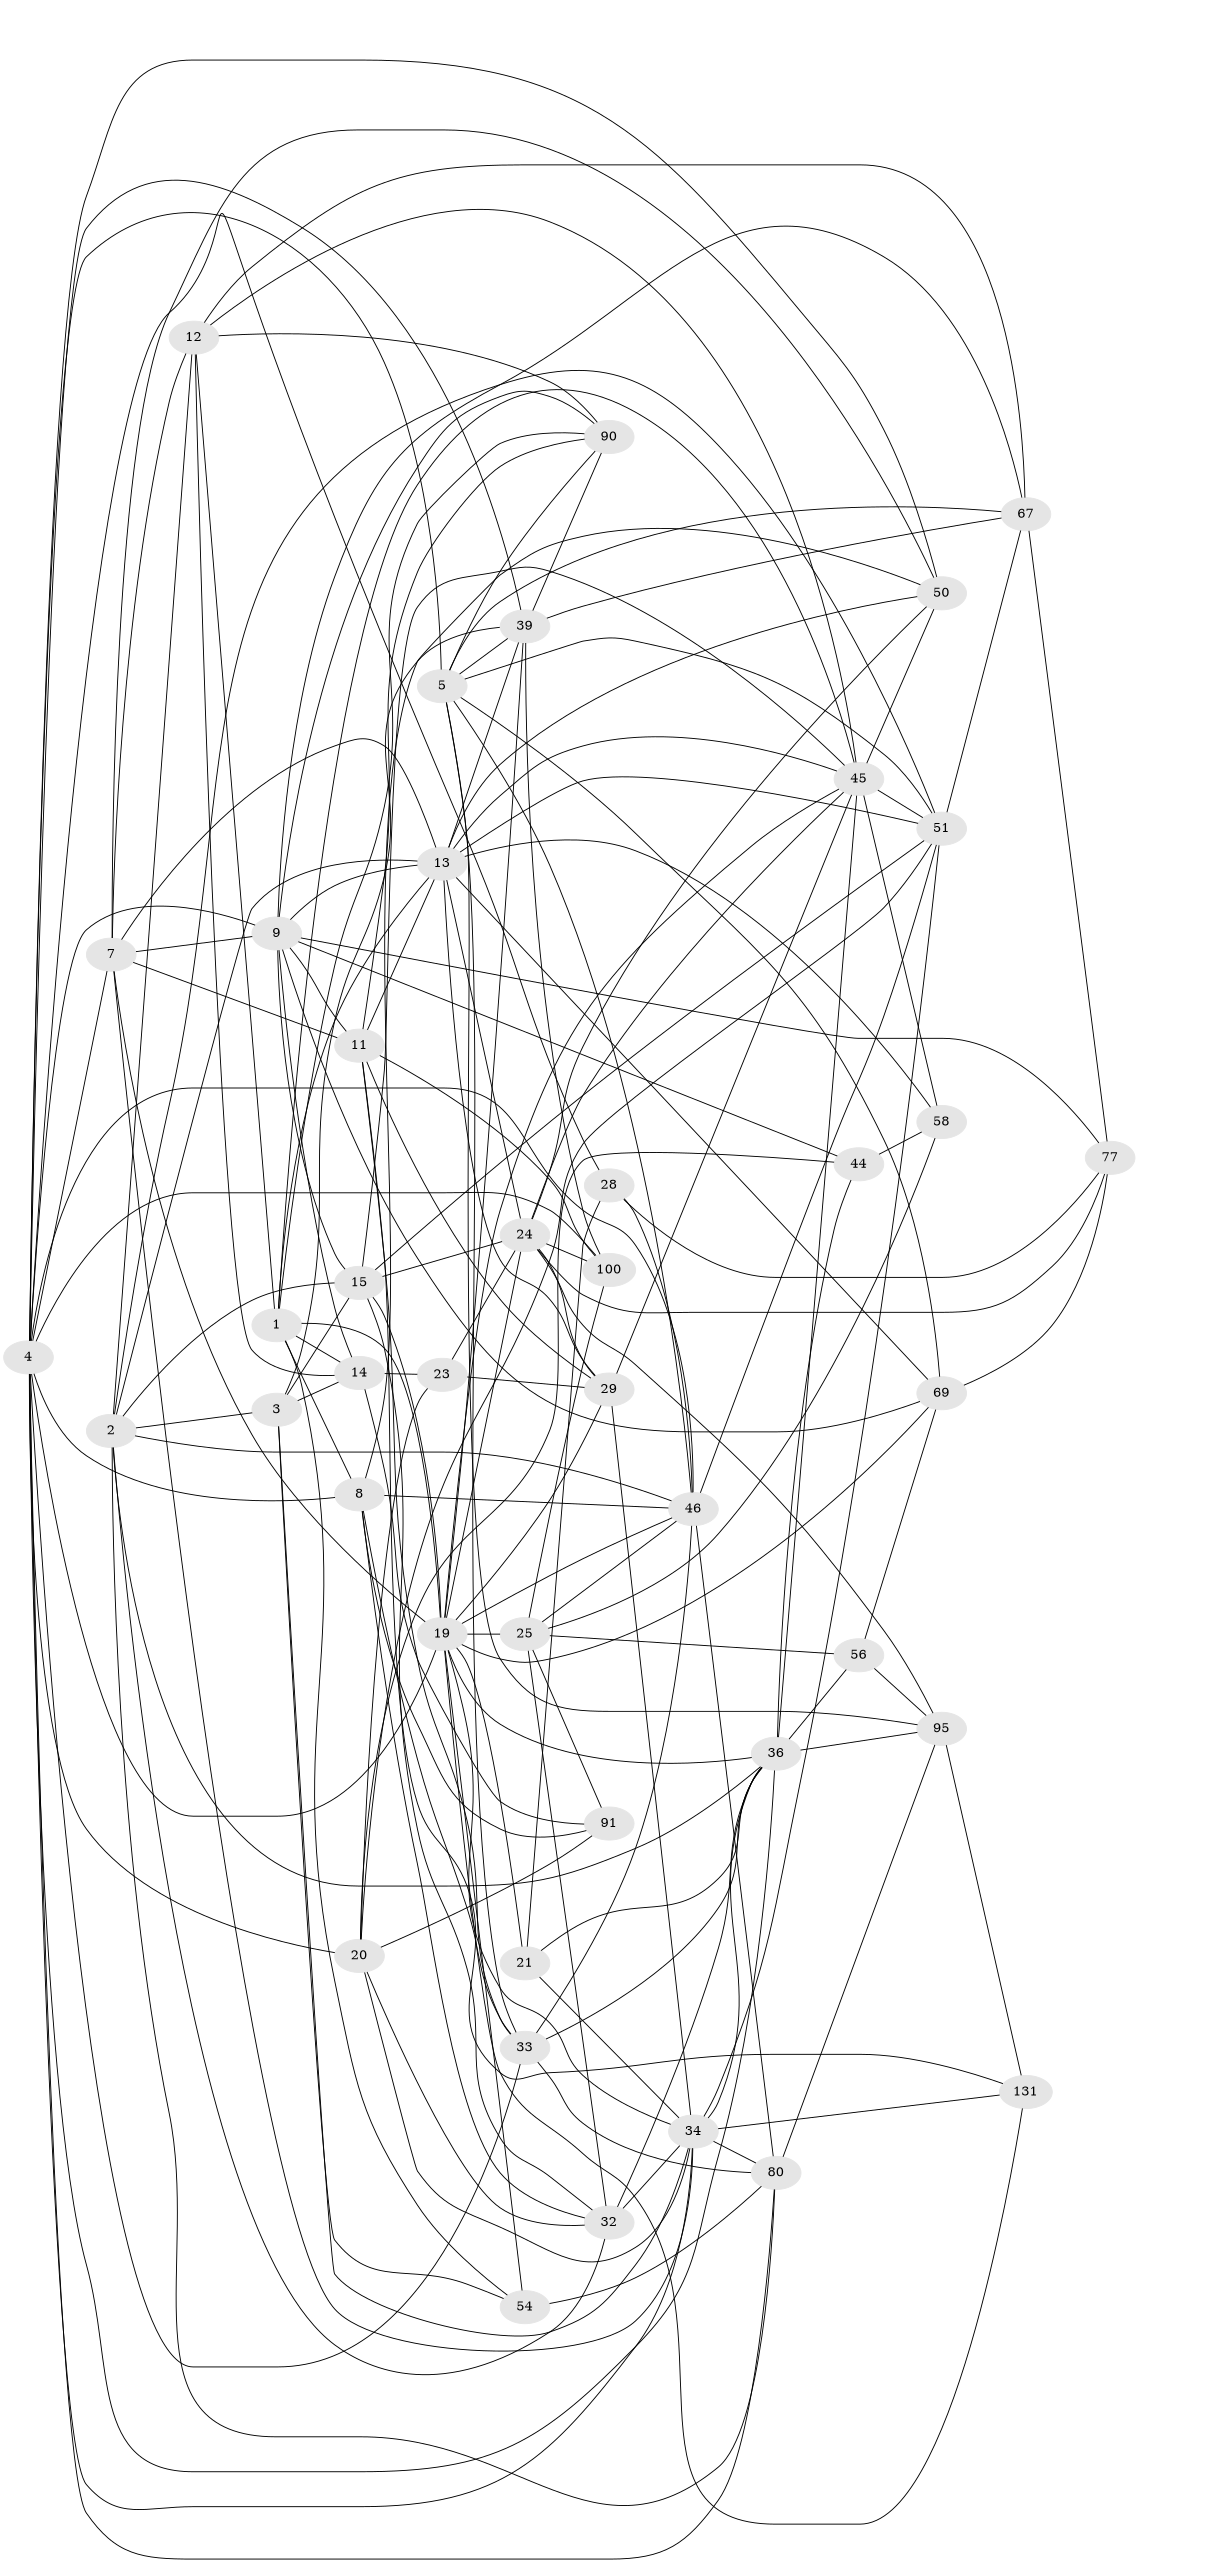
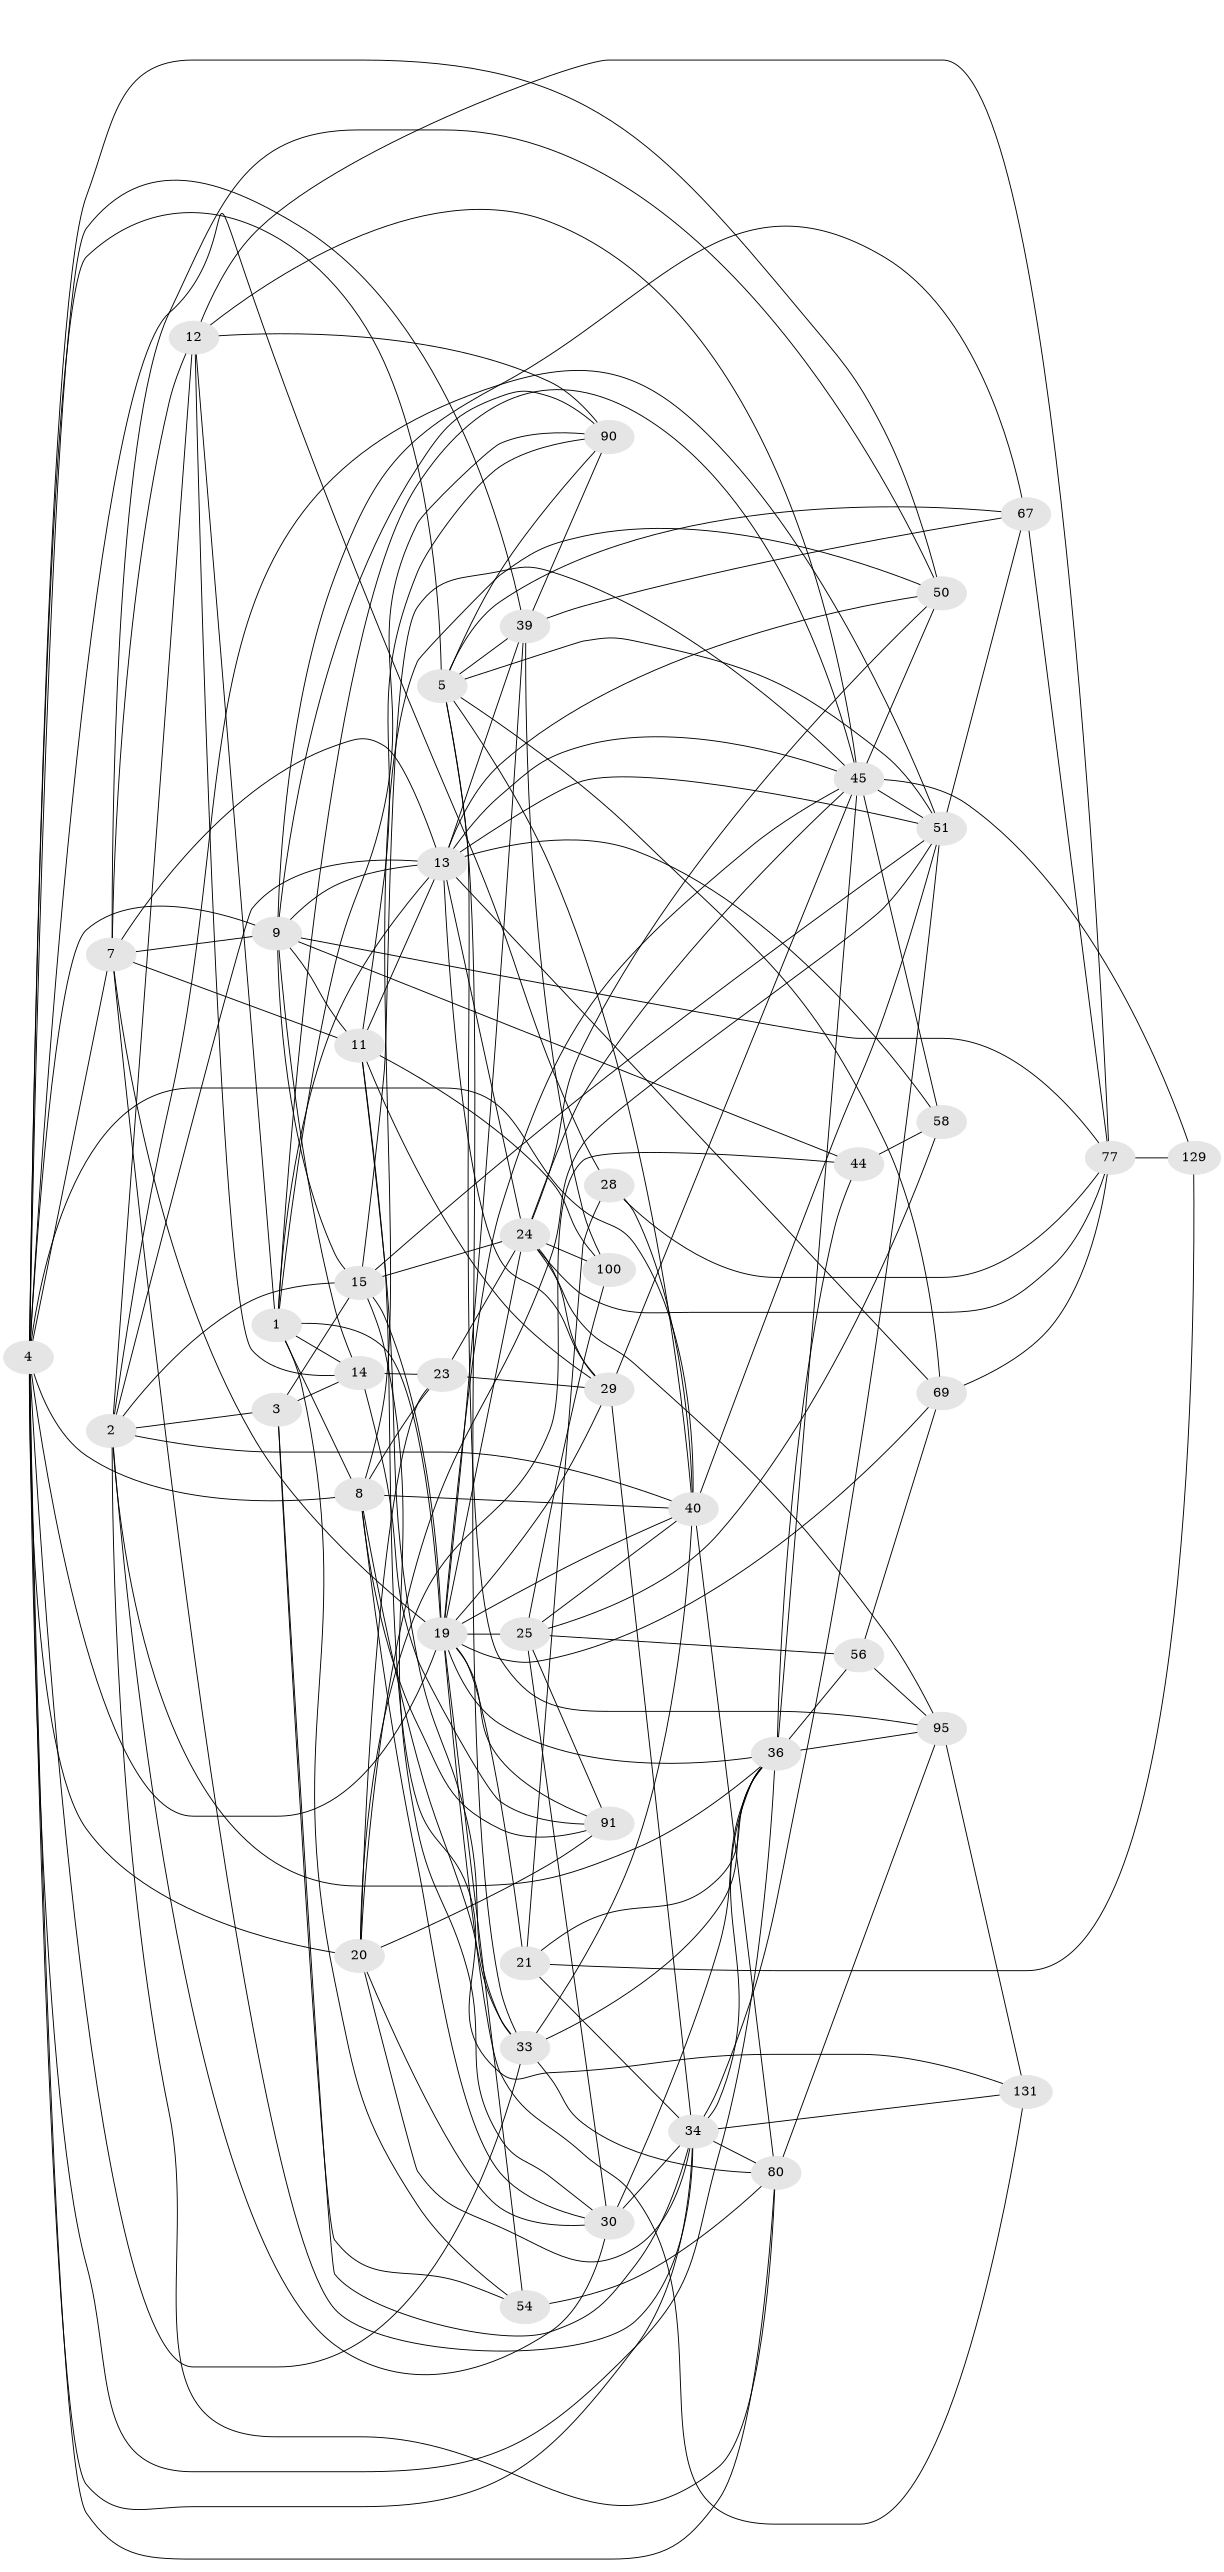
edge "12" -- "67": now "12" -- "77"
edge "39" -- "3": removed
node "129": added
edge "100" -- "4": removed
edge "9" -- "69": removed
edge "23" -- "8": added
node "46": label "46" -> "40"
edge "19" -- "34": now "19" -- "91"
node "32": label "32" -> "30"
